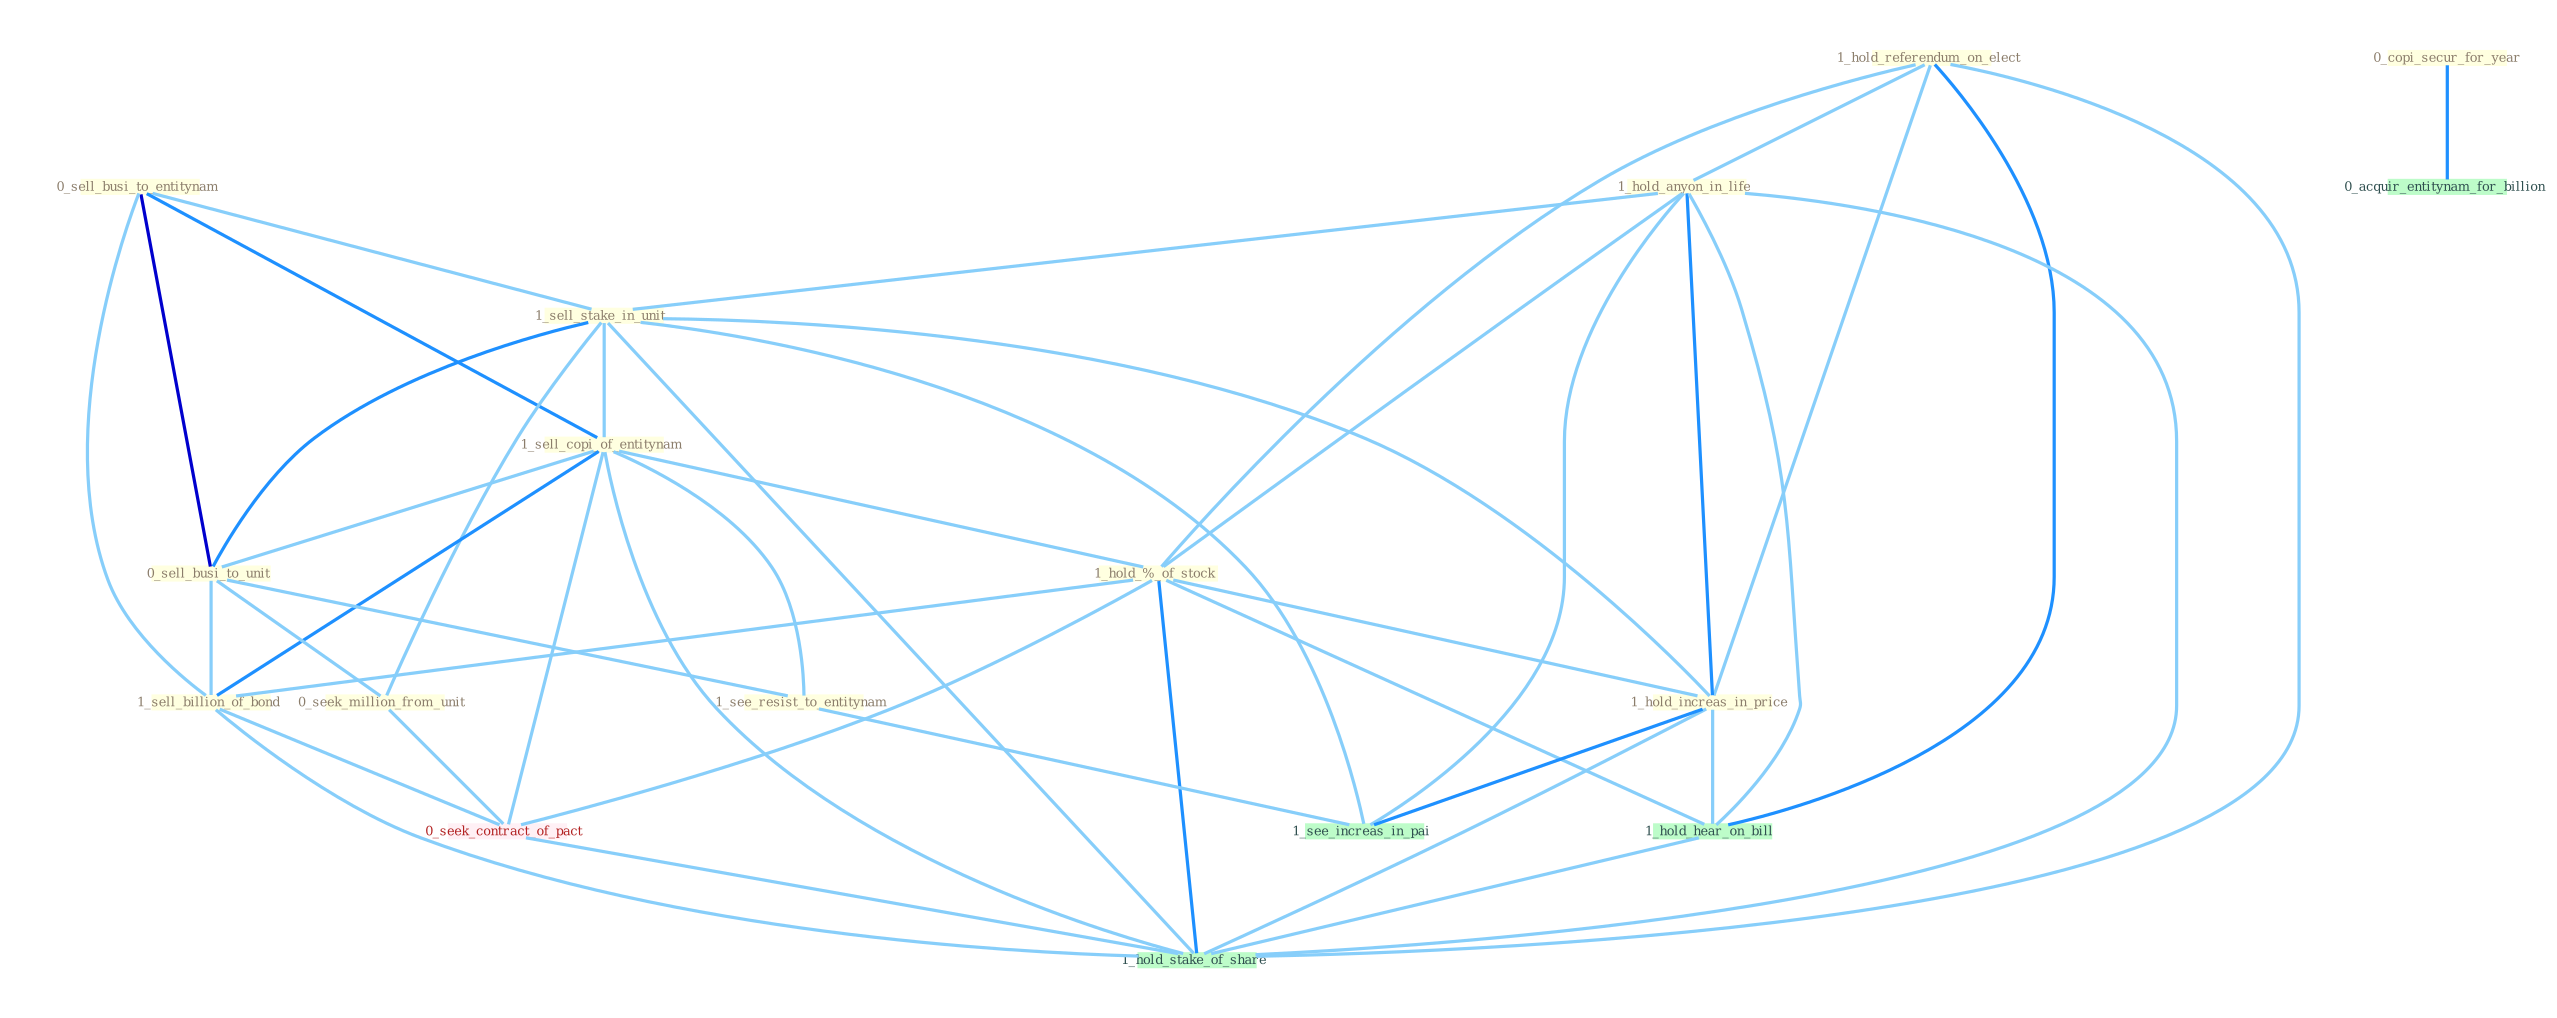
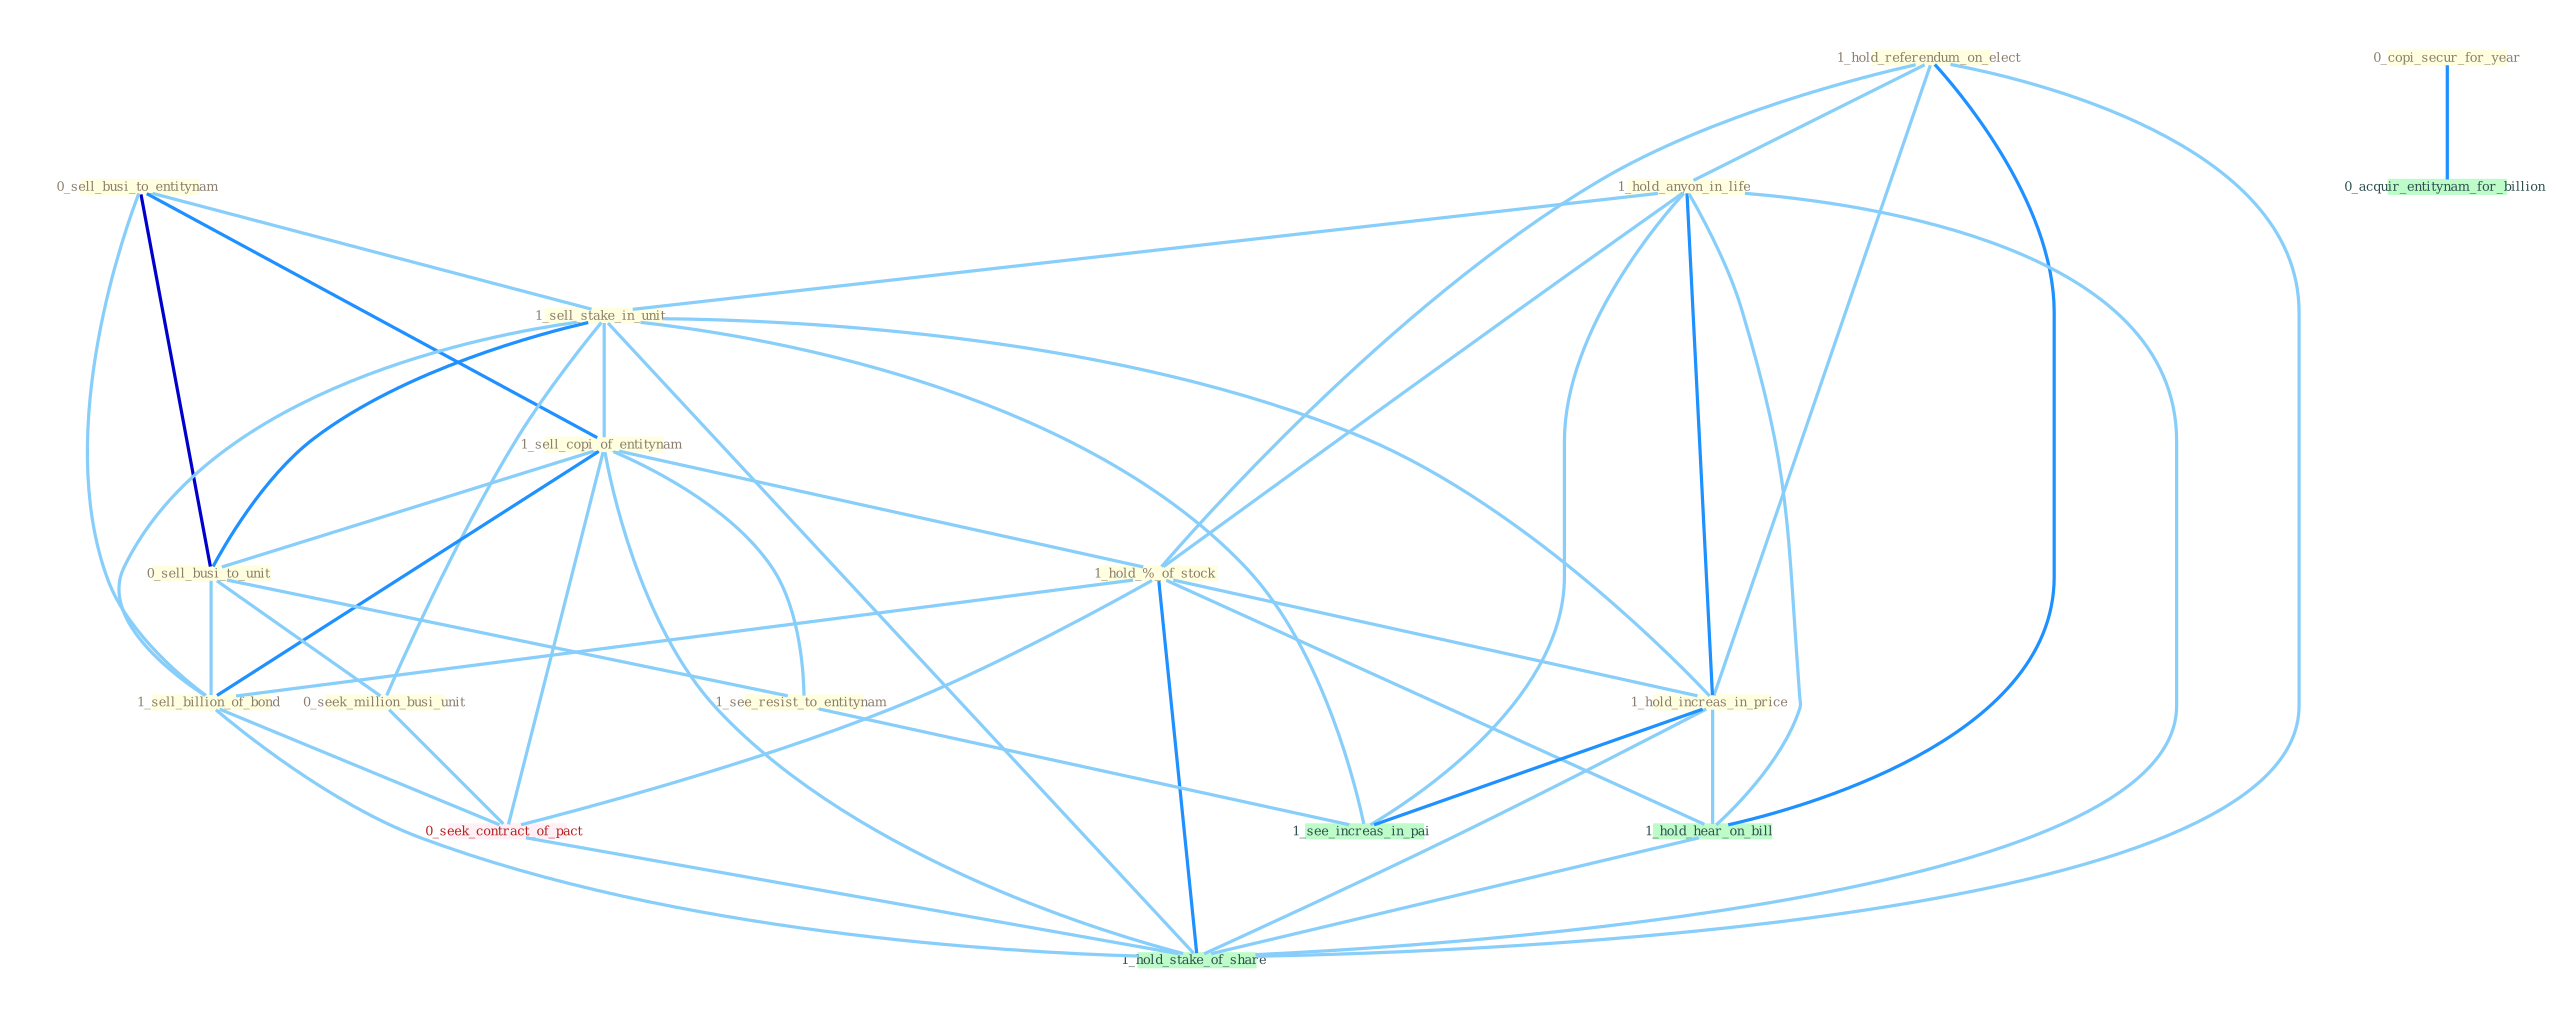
edge "1_sell_stake_in_unit" -- "1_sell_billion_of_bond": added
node "0_seek_million_from_unit": label "0_seek_million_from_unit" -> "0_seek_million_busi_unit"
